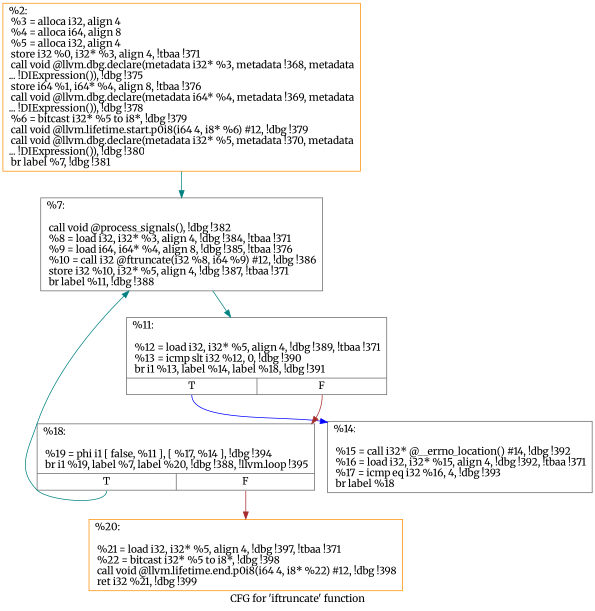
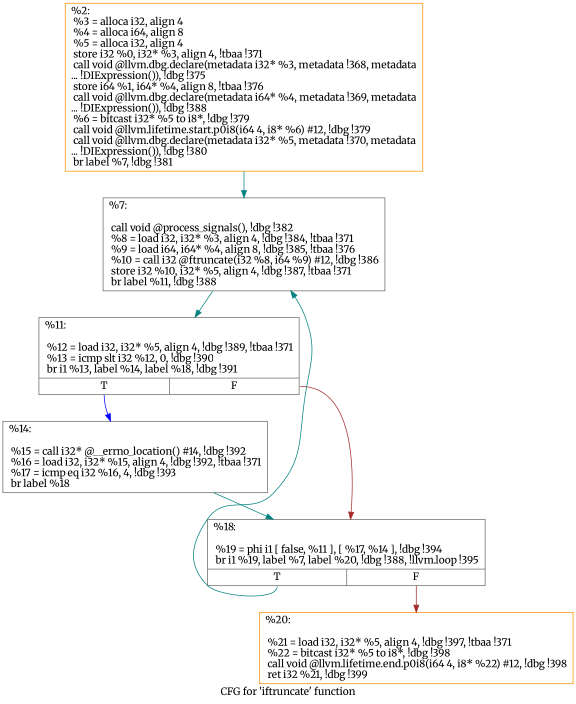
node "%2:": text "... !DIExpression()), !dbg !378" -> "... !DIExpression()), !dbg !388"
edge "%14:" -> "%18:": added
